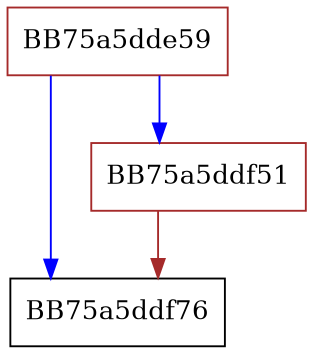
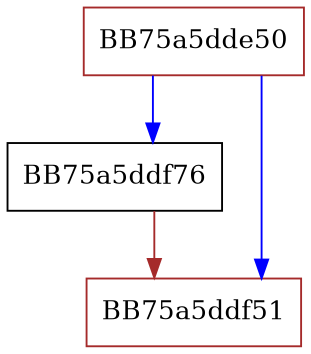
node "BB75a5dde59": label "BB75a5dde59" -> "BB75a5dde50"
edge "BB75a5ddf51" -> "BB75a5ddf76": reversed
